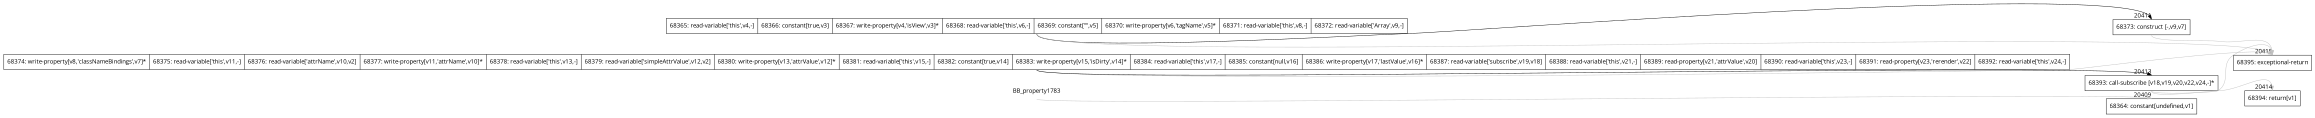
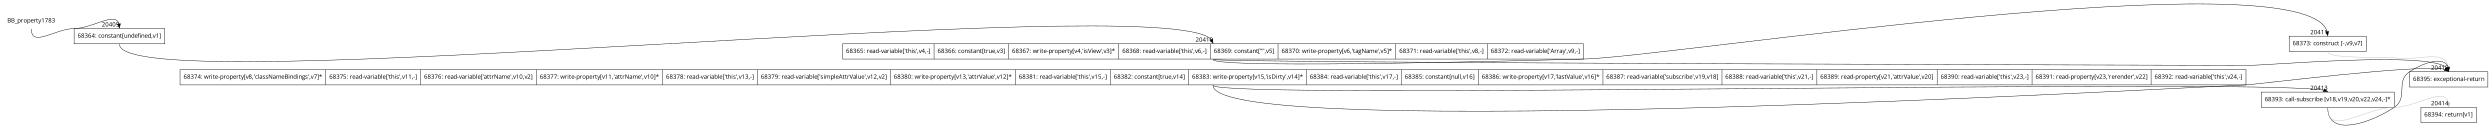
edge "68364: constant[undefined,v1]" -> "68365: read-variable['this',v4,-]": added
edge "68365: read-variable['this',v4,-]" -> "68395: exceptional-return": color gray -> black
edge "68374: write-property[v8,'classNameBindings',v7]*" -> "68395: exceptional-return": color gray -> black
edge "68393: call-subscribe [v18,v19,v20,v22,v24,-]*" -> "68395: exceptional-return": color gray -> black
edge "BB_property1783" -> "68364: constant[undefined,v1]": color gray -> black
